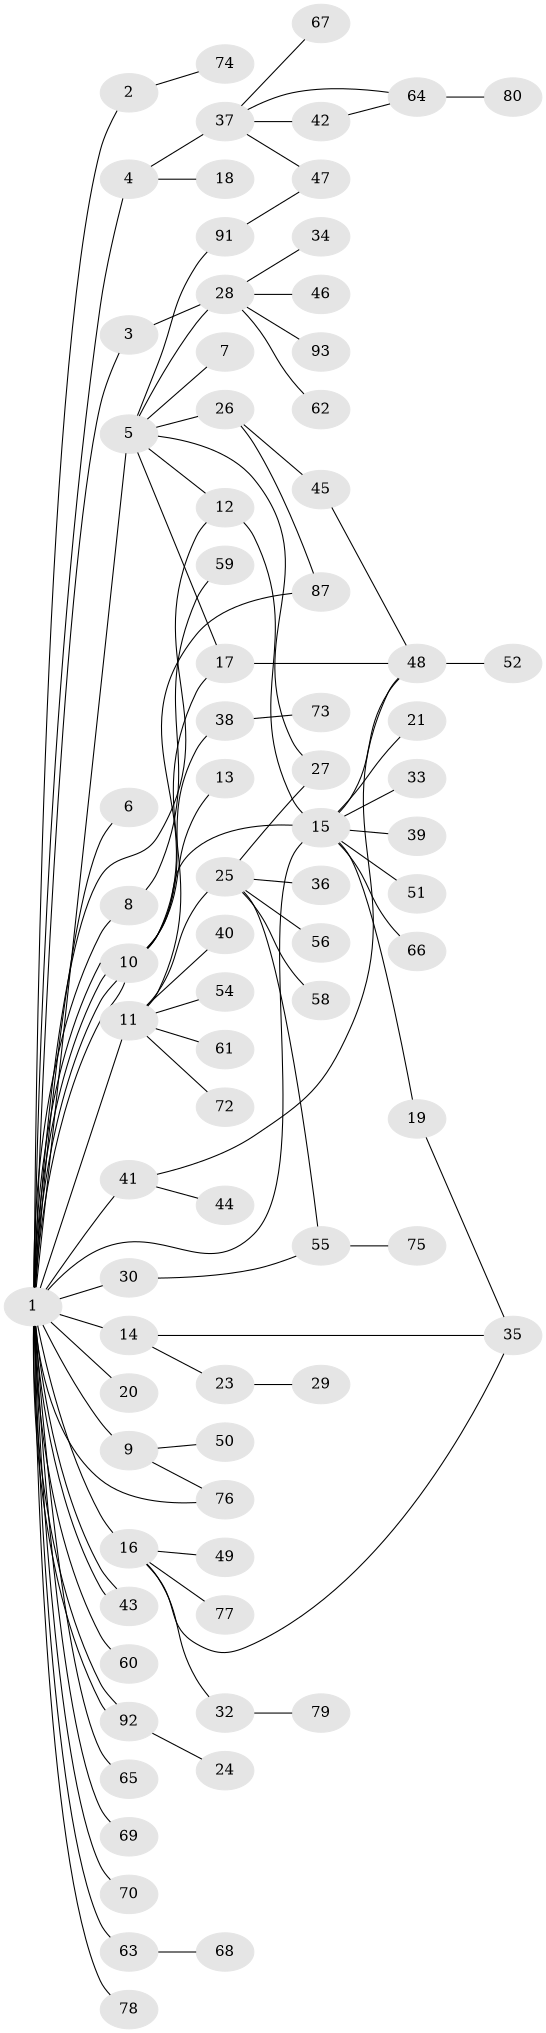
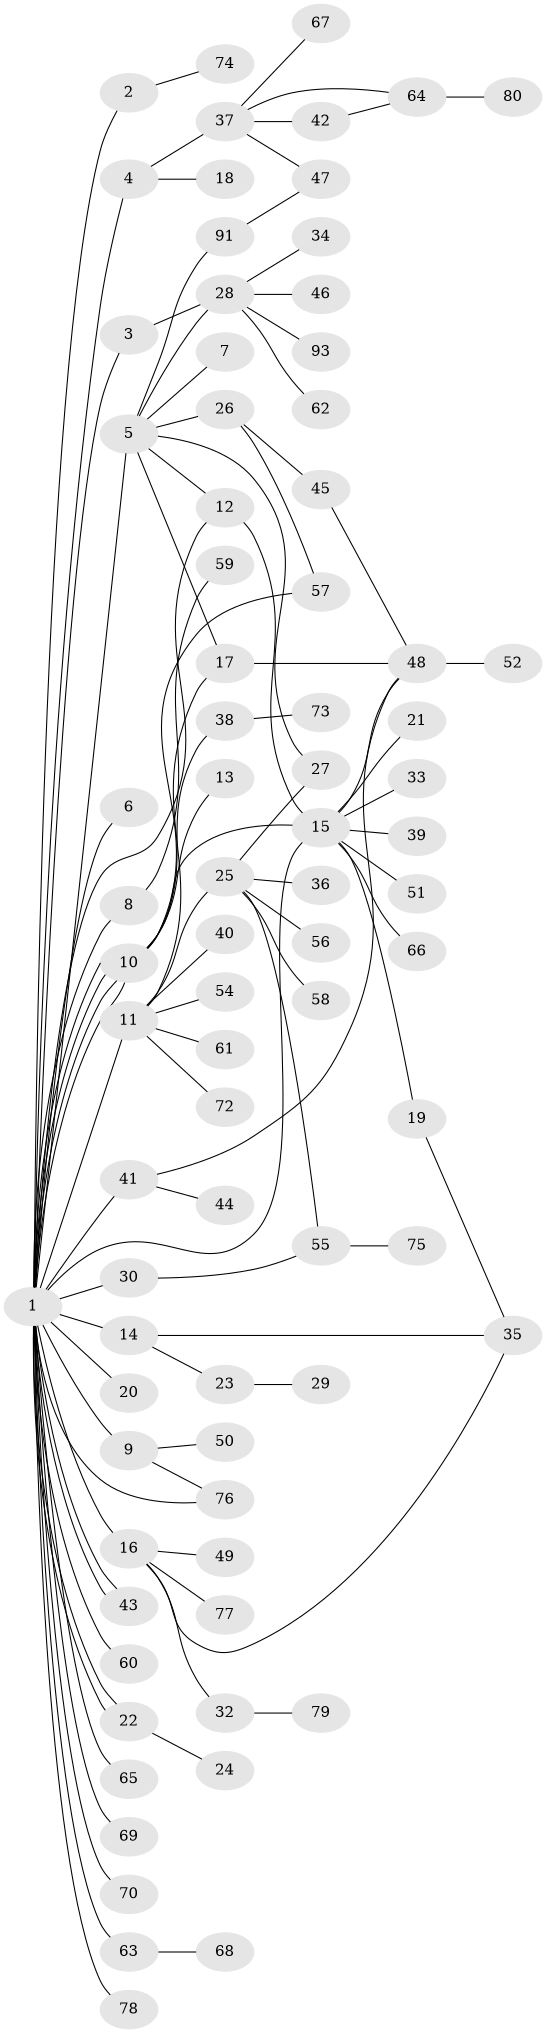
node "87": label "87" -> "57"
node "92": label "92" -> "22"
